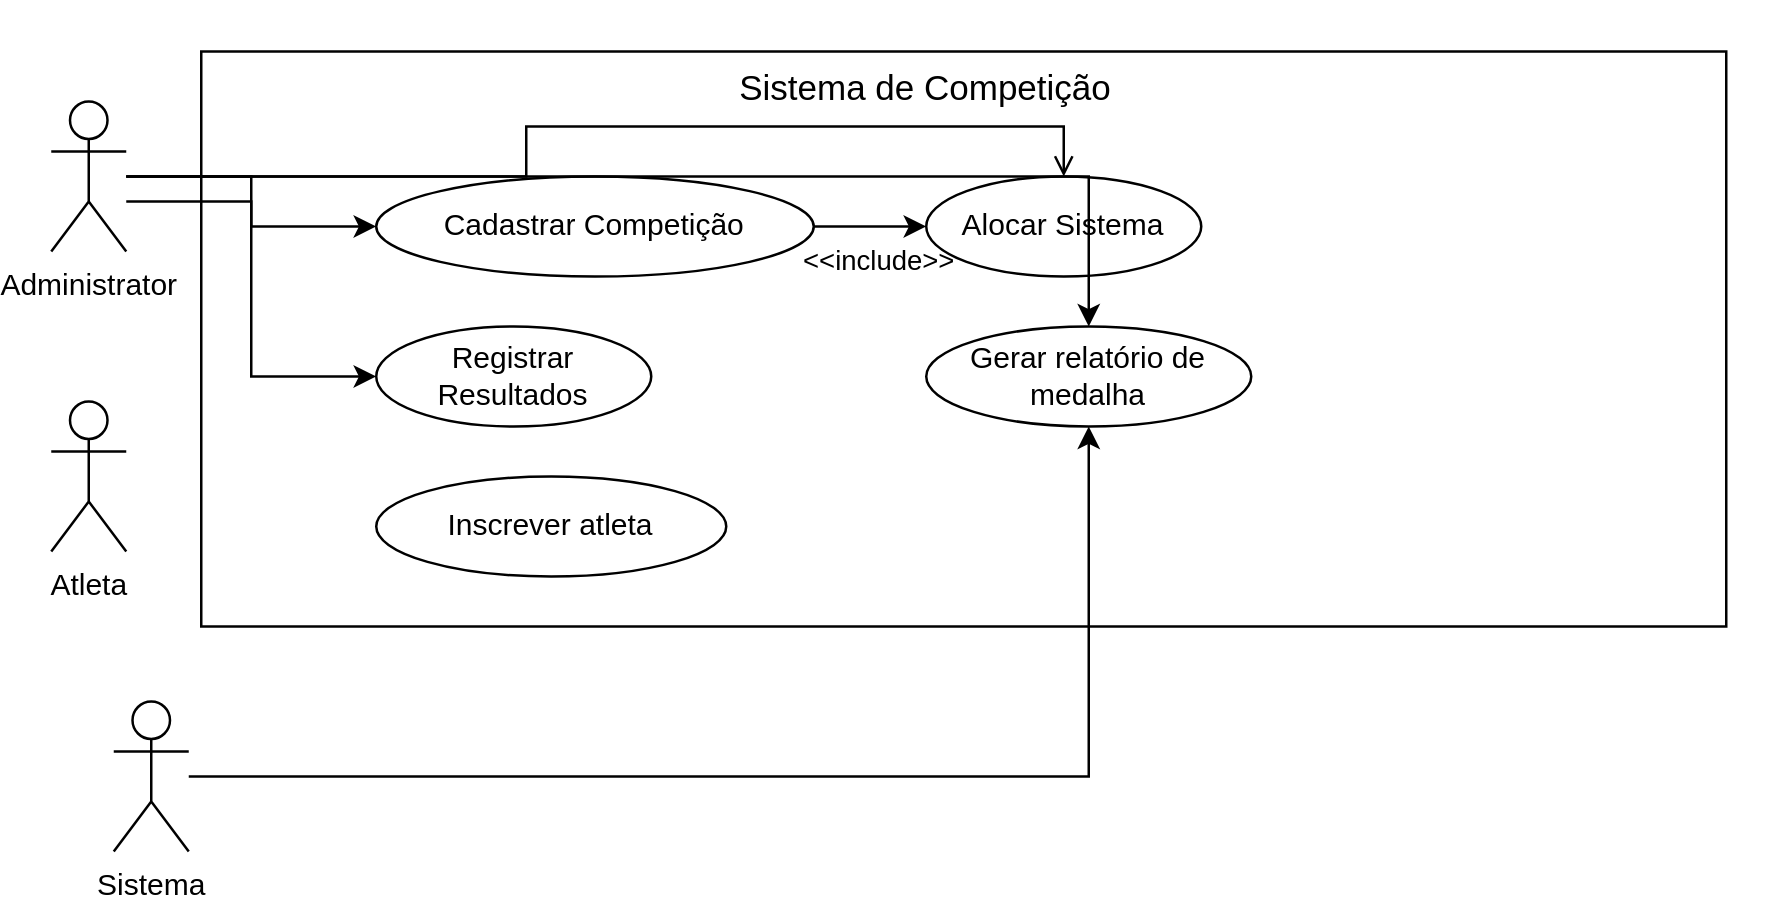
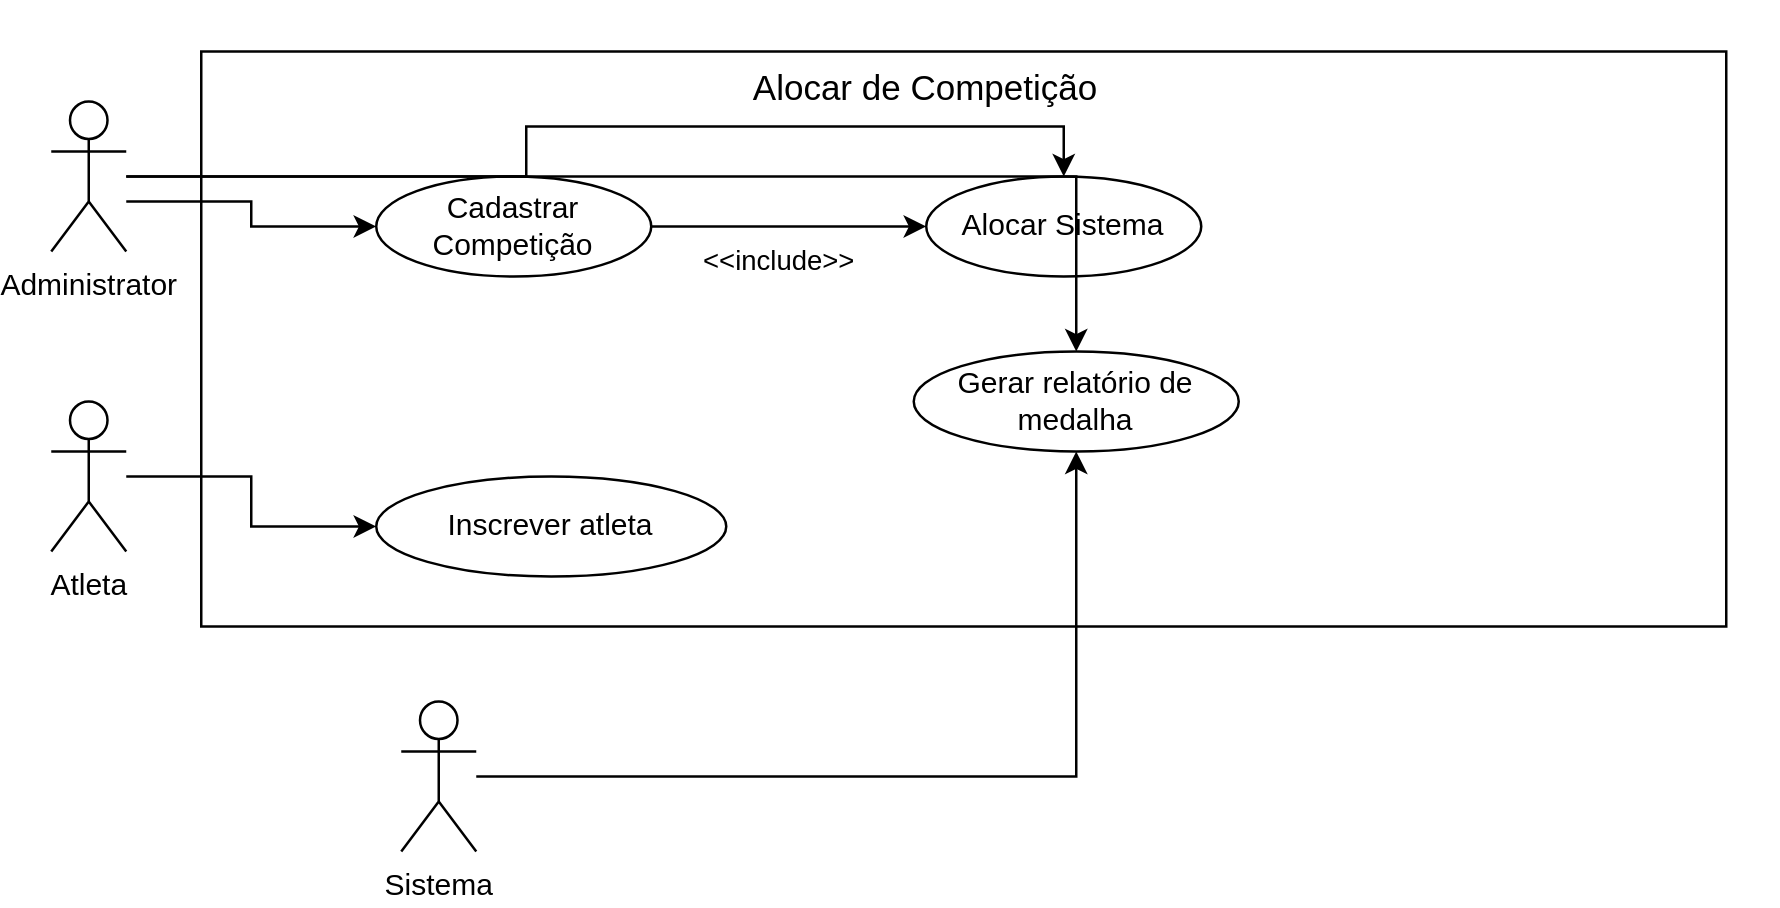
node "Sistema de Competição": label "Sistema de Competição" -> "Alocar de Competição"
edge "Administrator" -> "Alocar Sistema": arrowhead open -> classic
node "Cadastrar Competição": size 438x100 -> 275x100
edge "Administrator" -> "Registrar Resultados": removed
node "Registrar Resultados": removed
node "Gerar relatório de medalha": moved (1089, 376) -> (1076, 401)
edge "Atleta" -> "Inscrever atleta": added
node "Sistema": moved (151, 776) -> (439, 776)
